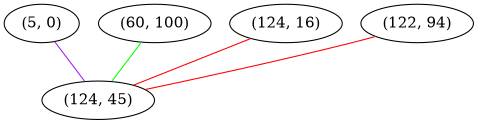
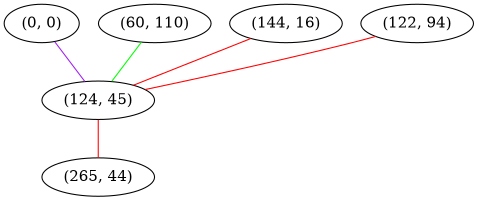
node "(5, 0)": label "(5, 0)" -> "(0, 0)"
node "(60, 100)": label "(60, 100)" -> "(60, 110)"
node "(124, 16)": label "(124, 16)" -> "(144, 16)"
node "(265, 44)": added
